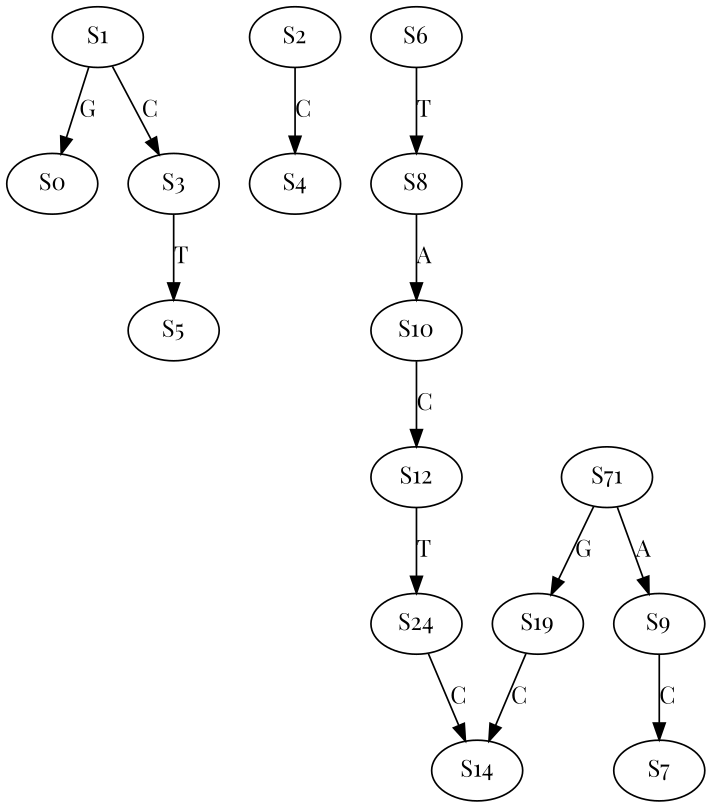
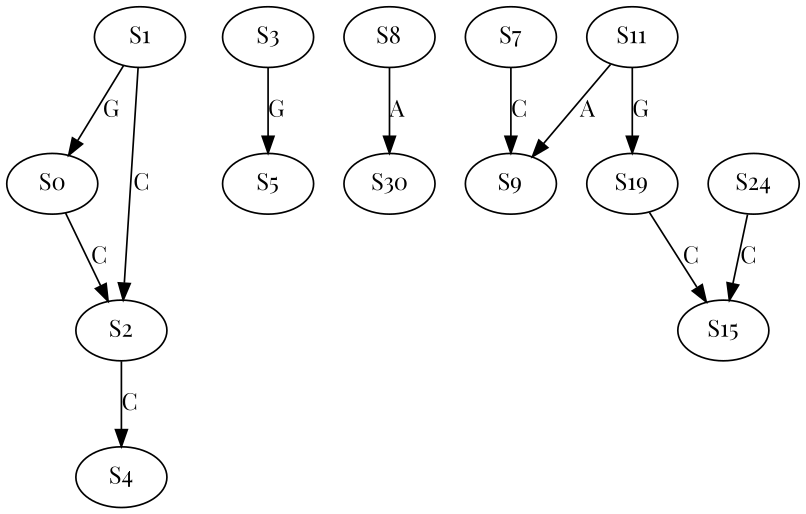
node "S6": removed
edge "S1" -> "S3": now "S1" -> "S2"
edge "S0" -> "S2": added, label "C"
edge "S3" -> "S5": label "T" -> "G"
node "S10": label "S10" -> "S30"
node "S12": removed
node "S71": label "S71" -> "S11"
edge "S9" -> "S7": reversed
node "S14": label "S14" -> "S15"
